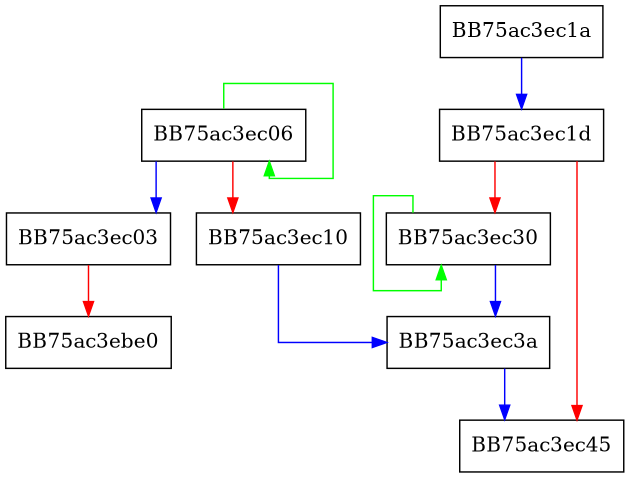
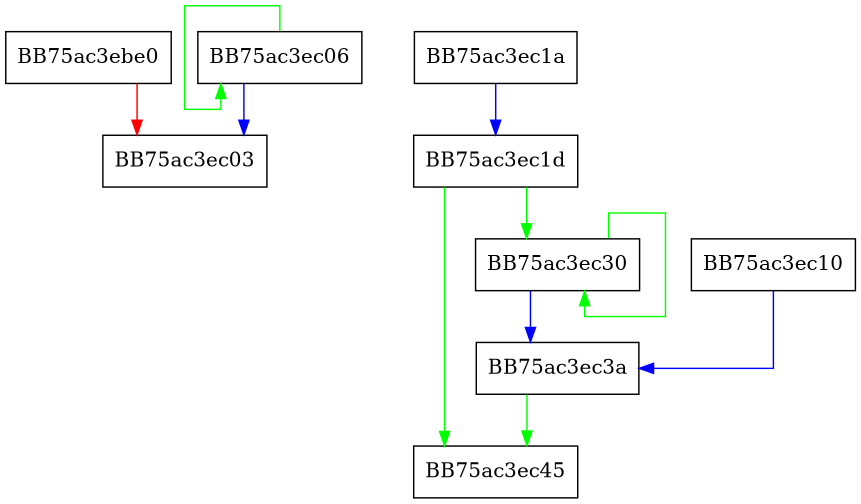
edge "BB75ac3ec06" -> "BB75ac3ec10": removed
edge "BB75ac3ec1d" -> "BB75ac3ec30": color red -> green
edge "BB75ac3ec03" -> "BB75ac3ebe0": reversed
edge "BB75ac3ec1d" -> "BB75ac3ec45": color red -> green
edge "BB75ac3ec3a" -> "BB75ac3ec45": color blue -> green
